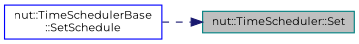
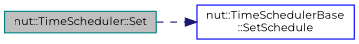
edge "nut::TimeSchedulerBase ::SetSchedule" -> "nut::TimeScheduler::Set": reversed
